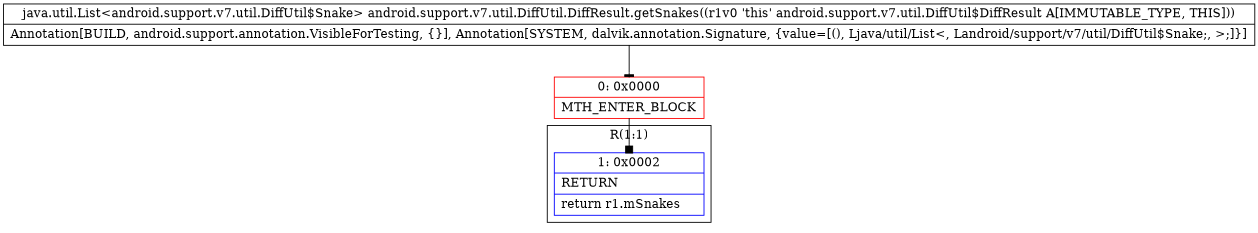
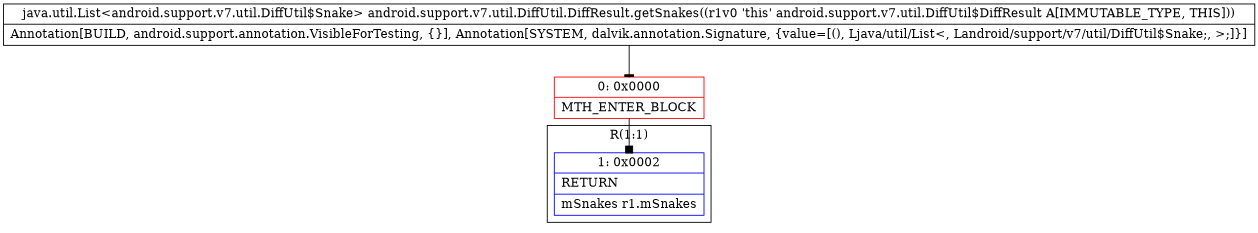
node "1: 0x0002": text "return r1.mSnakes" -> "mSnakes r1.mSnakes"
